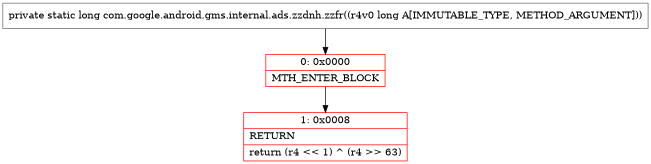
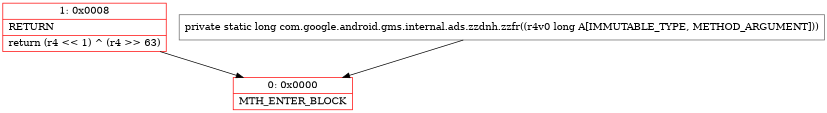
edge "0: 0x0000" -> "1: 0x0008": reversed
